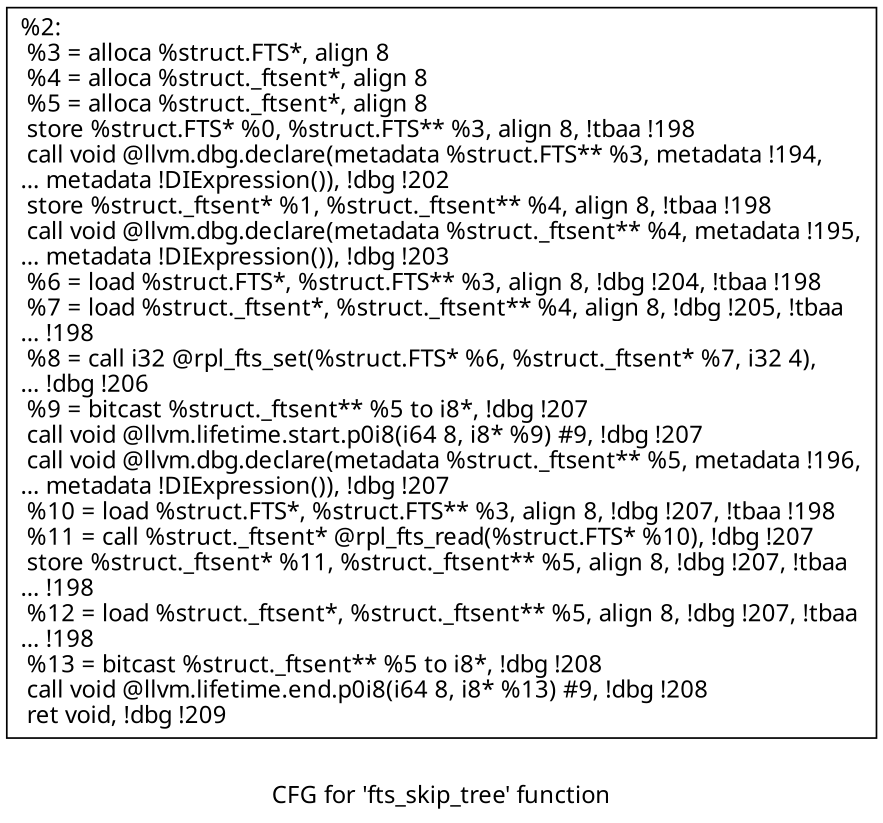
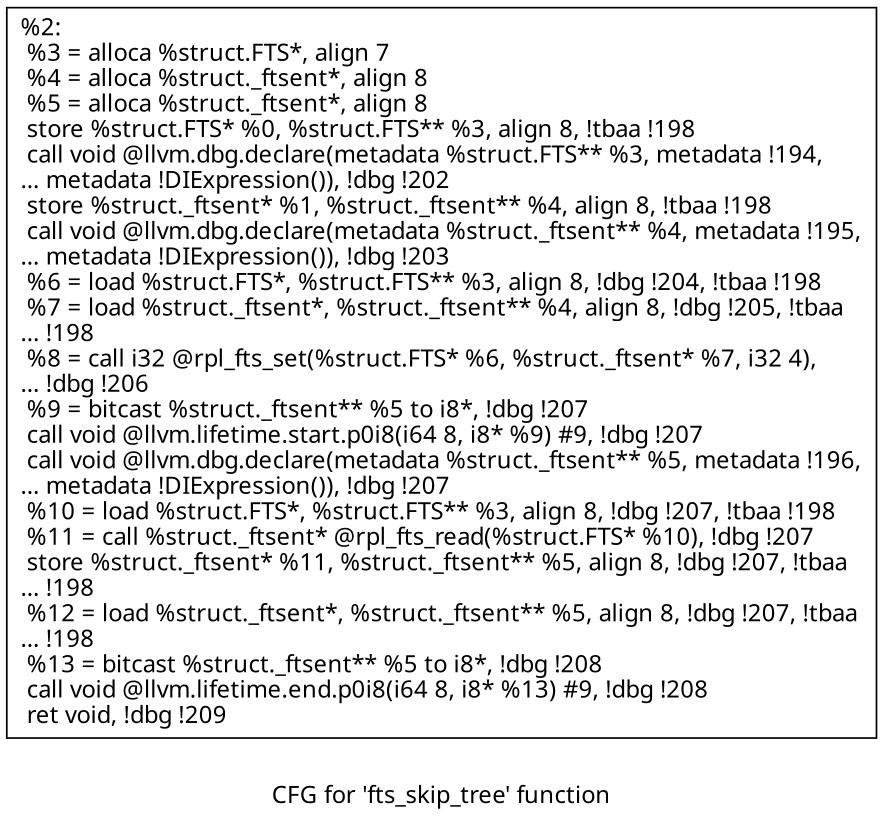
node "%2:": text "%3 = alloca %struct.FTS*, align 8" -> "%3 = alloca %struct.FTS*, align 7"
